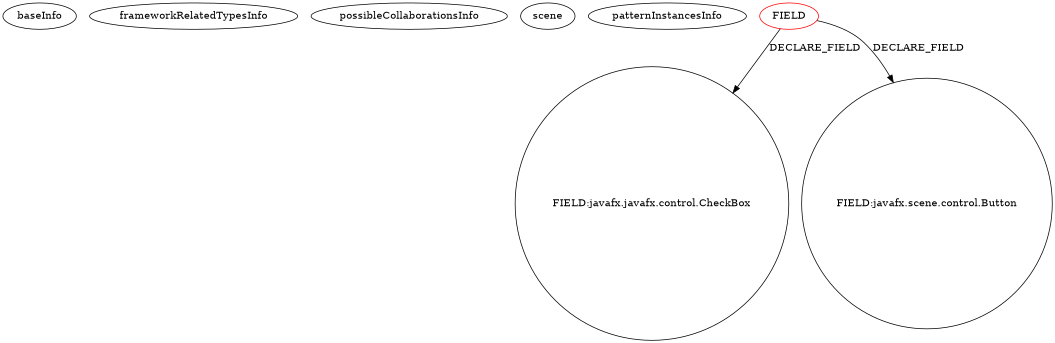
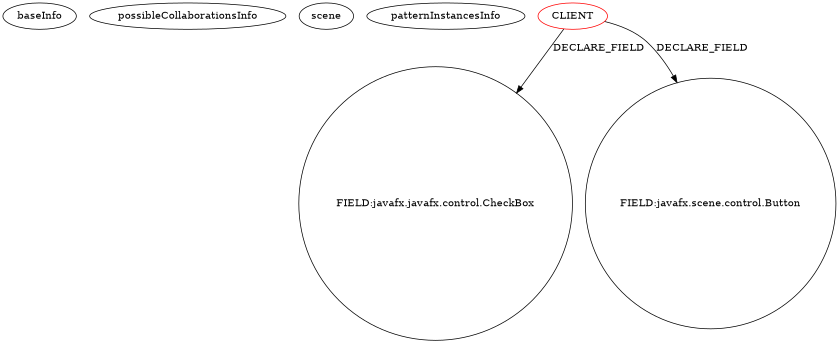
node "frameworkRelatedTypesInfo": removed
node "FIELD": label "FIELD" -> "CLIENT"
